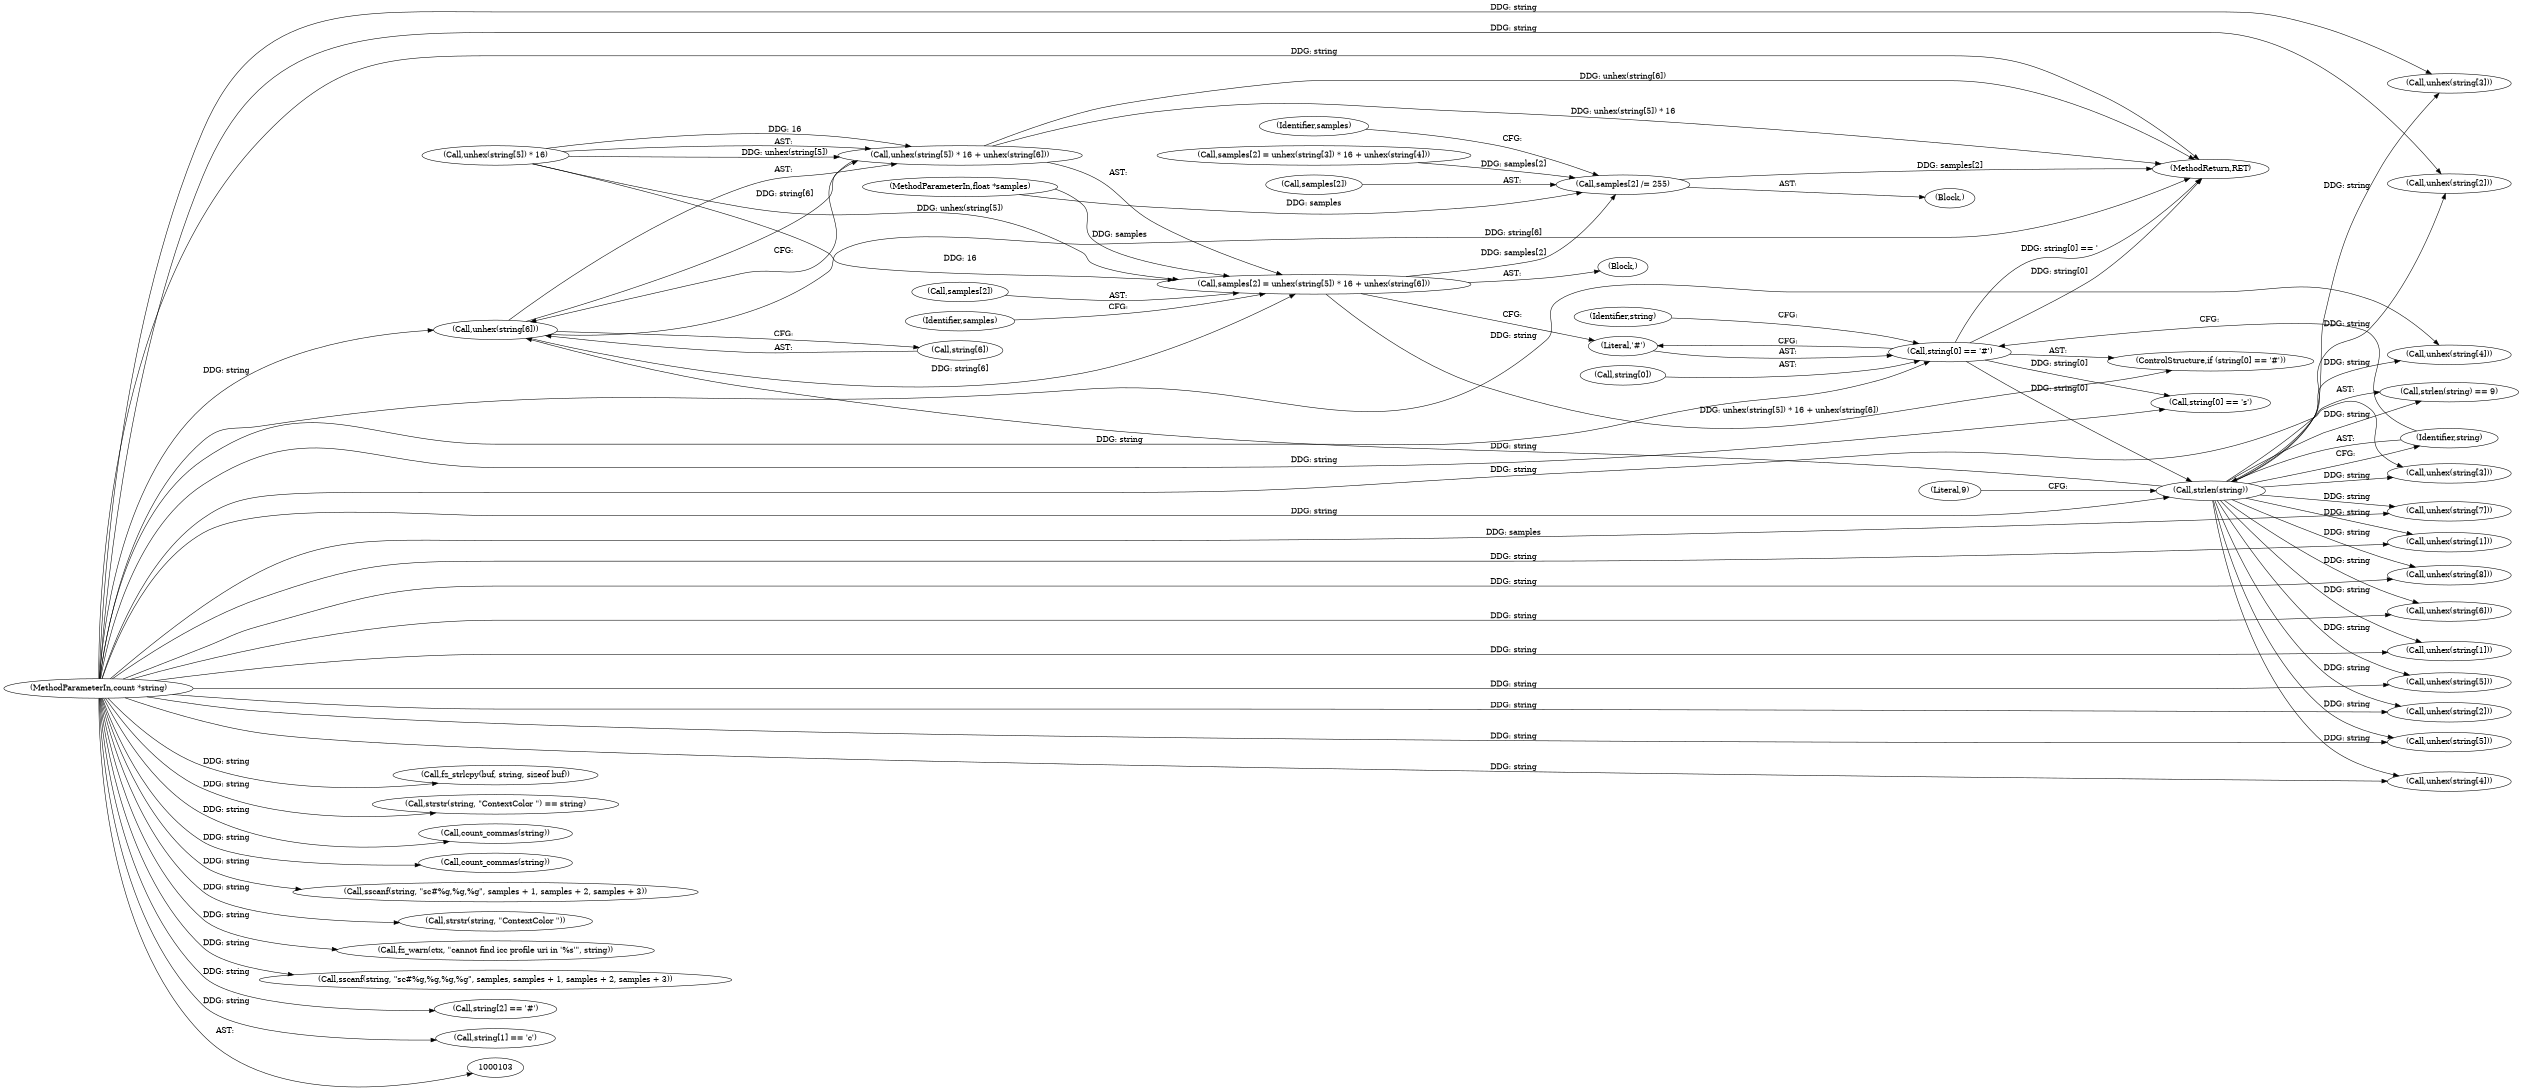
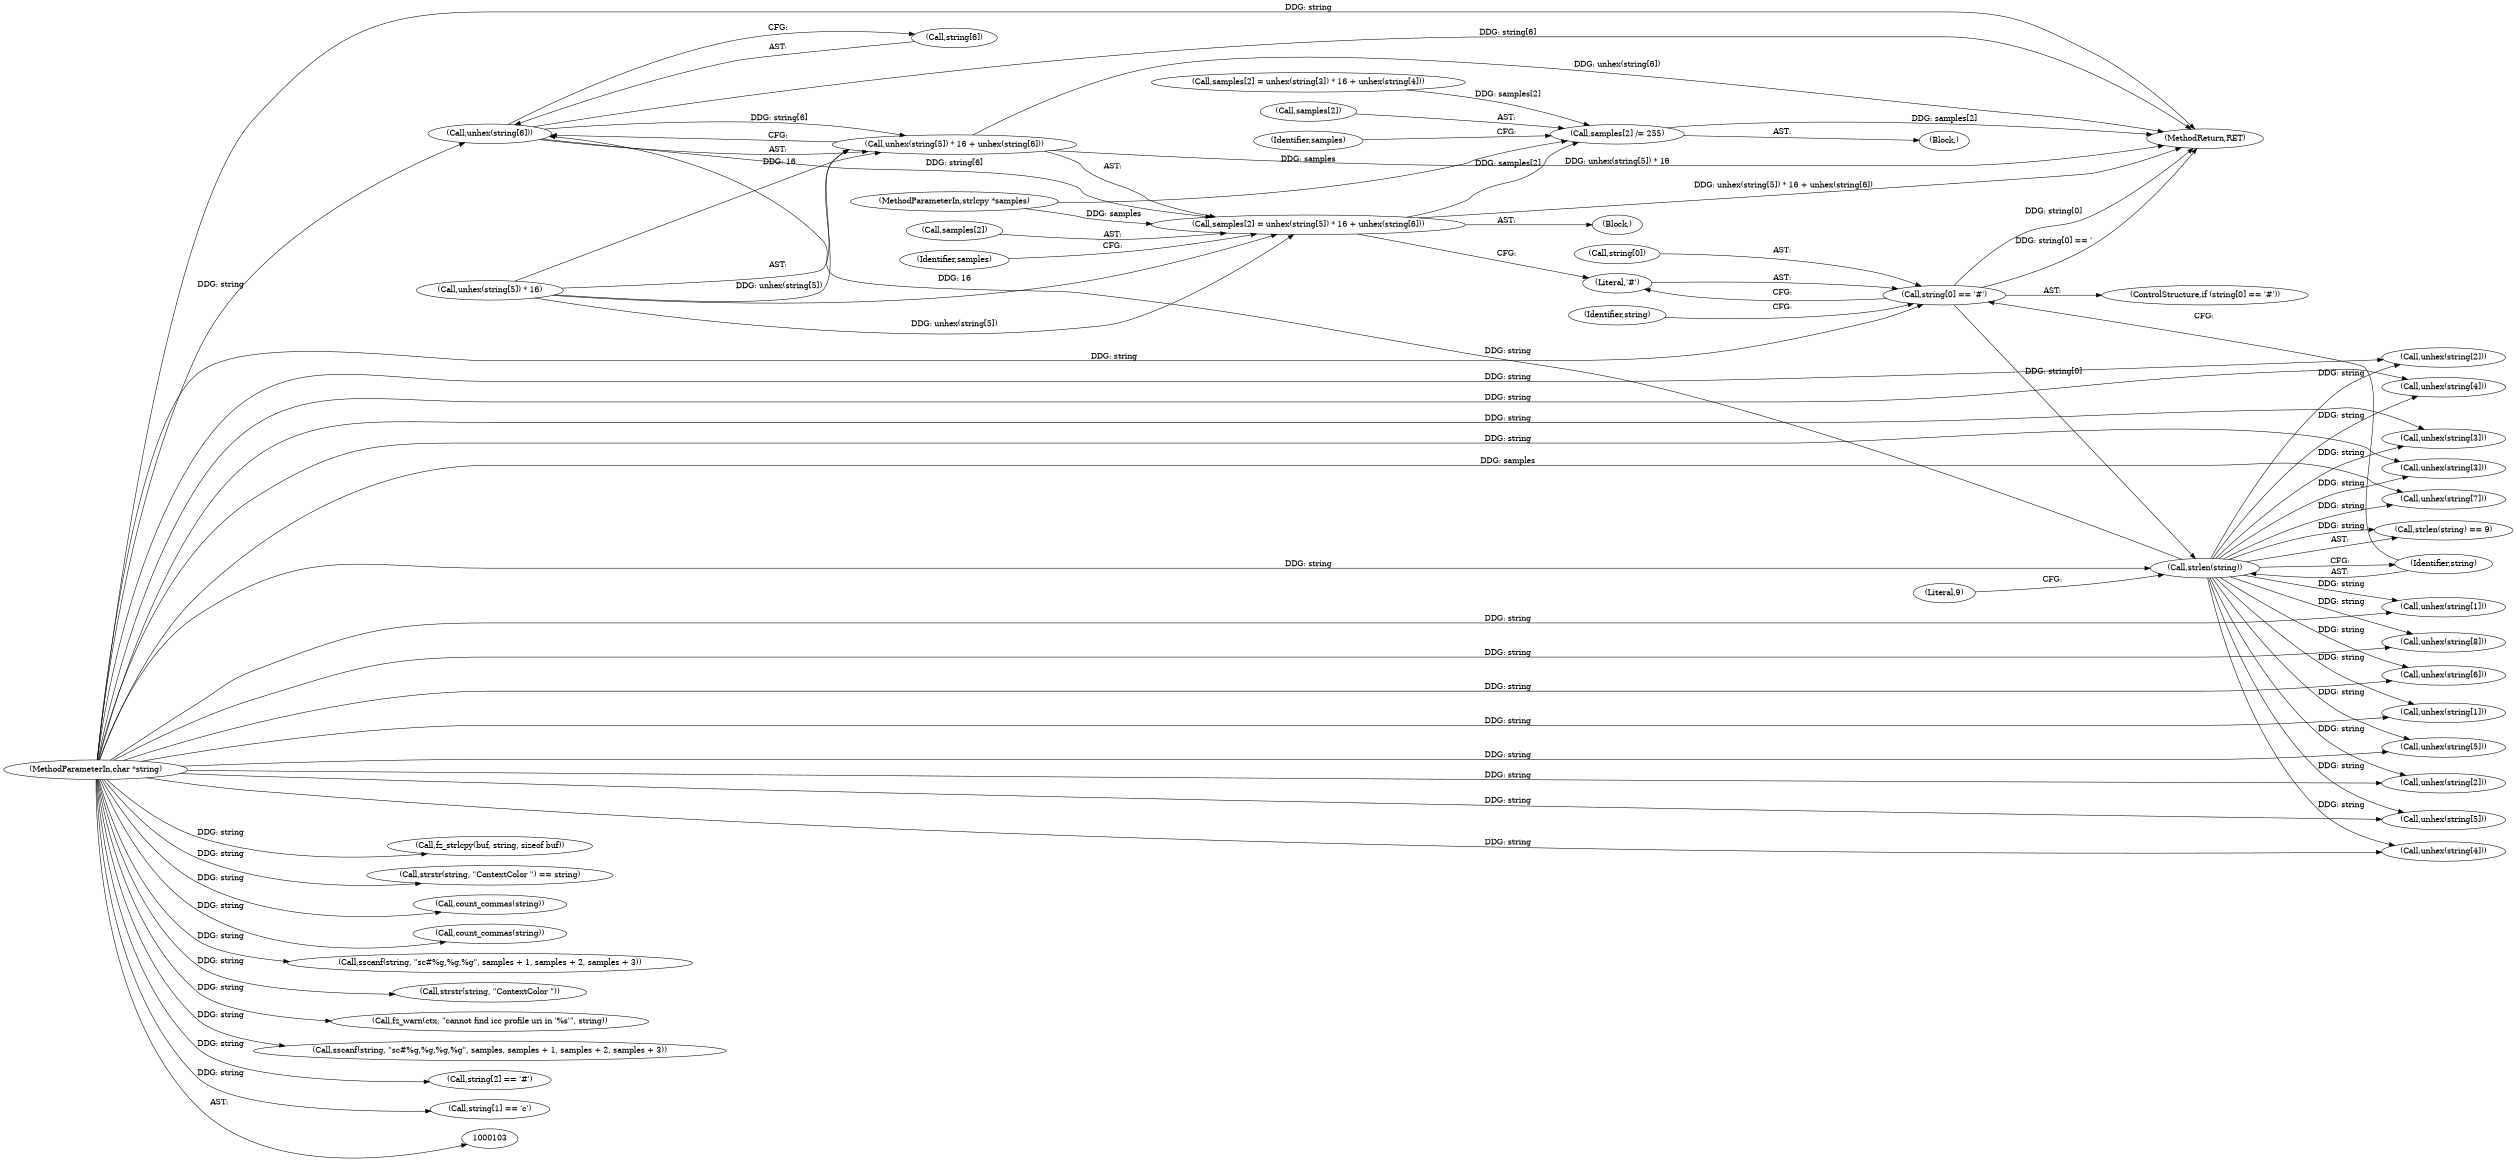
node "(MethodParameterIn,float *samples)": label "(MethodParameterIn,float *samples)" -> "(MethodParameterIn,strlcpy *samples)"
node "(Call,string[0] == 's')": removed
edge "(Call,samples[2] = unhex(string[5]) * 16 + unhex(string[6]))" -> "(ControlStructure,if (string[0] == '#'))": now "(Call,samples[2] = unhex(string[5]) * 16 + unhex(string[6]))" -> "(MethodReturn,RET)"
node "(MethodParameterIn,count *string)": label "(MethodParameterIn,count *string)" -> "(MethodParameterIn,char *string)"
